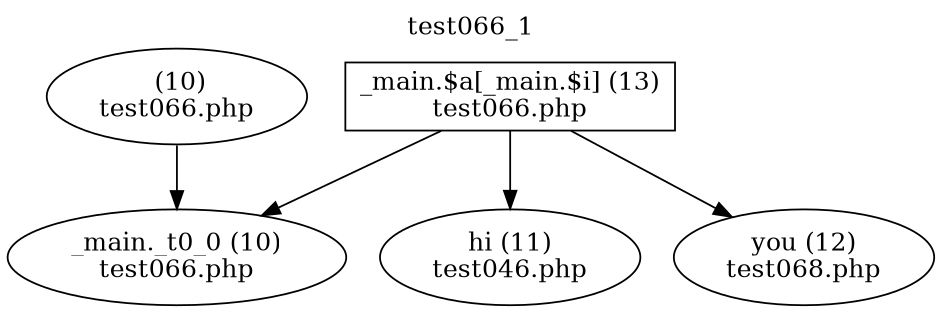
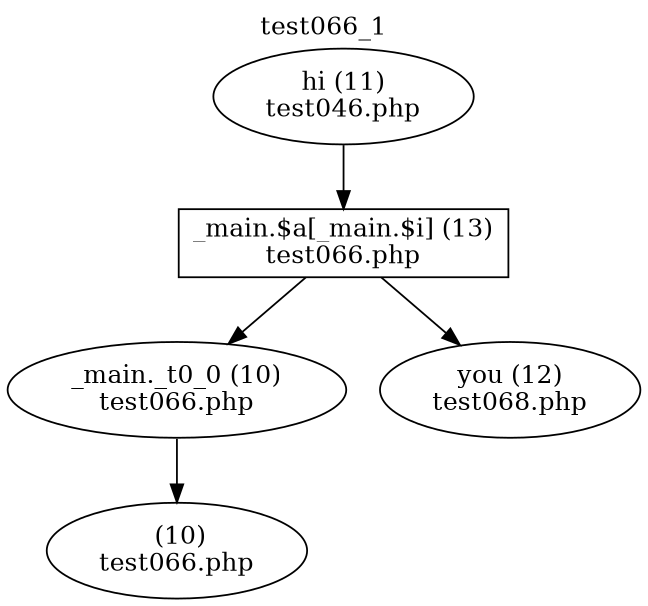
edge "_main.$a[_main.$i] (13) test066.php" -> "hi (11) test046.php": reversed
edge "(10) test066.php" -> "_main._t0_0 (10) test066.php": reversed
